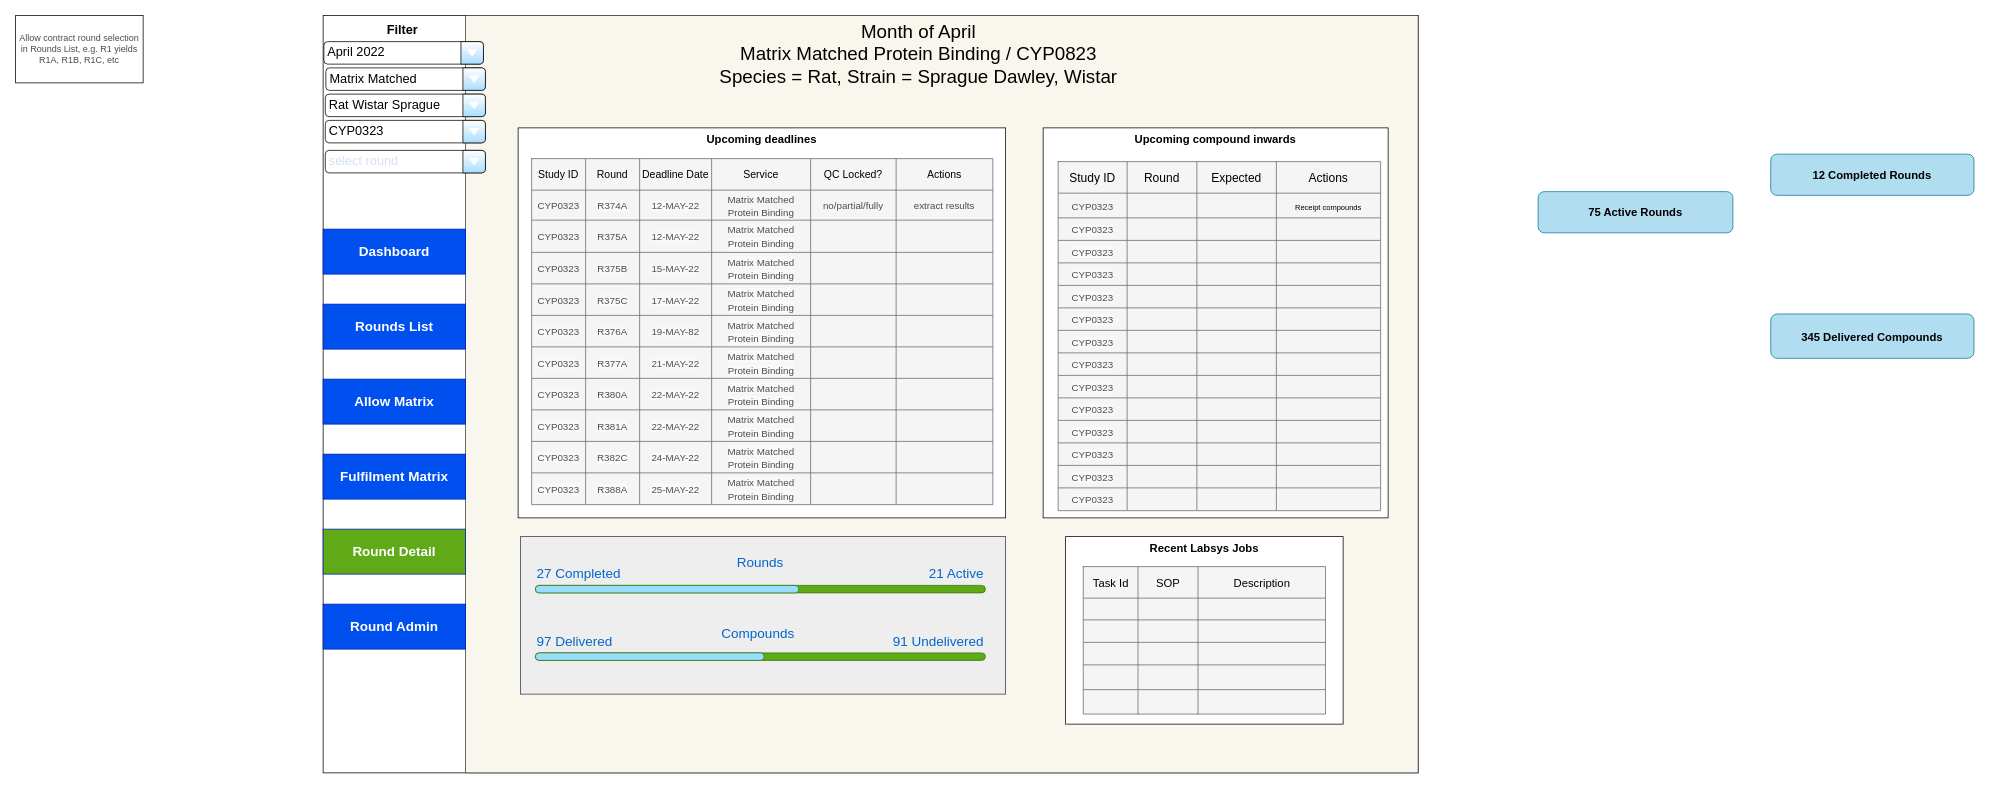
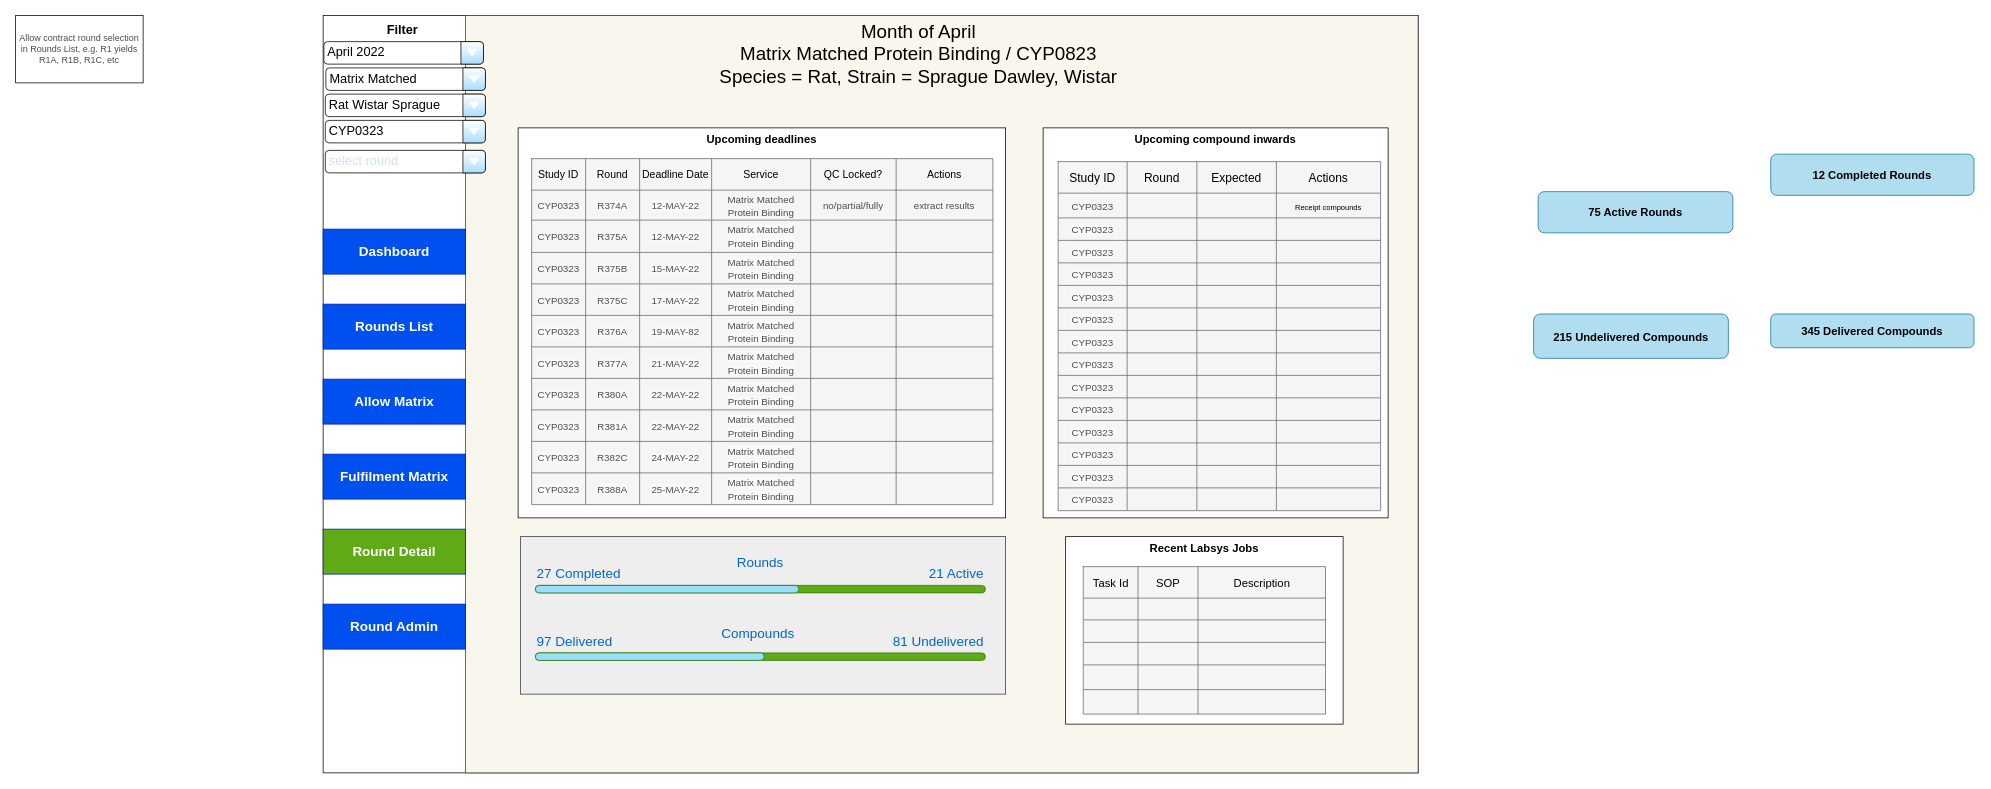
node "215 Undelivered Compounds": added
node "345 Delivered Compounds": size 203x44 -> 203x34
node "91 Undelivered": label "91 Undelivered" -> "81 Undelivered"
